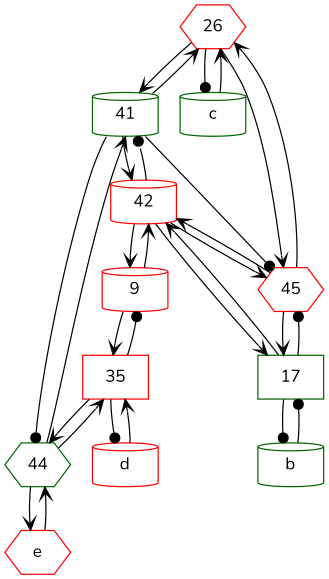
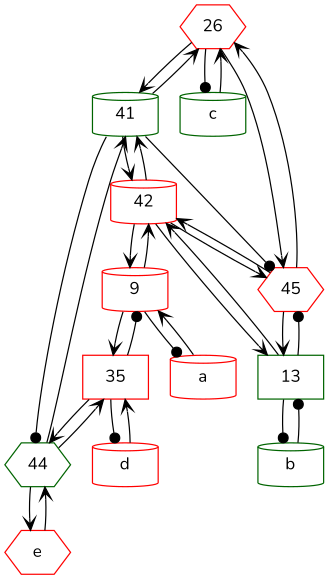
edge "42" -> "41": arrowhead dot -> vee
node "a": added
node "17": label "17" -> "13"
